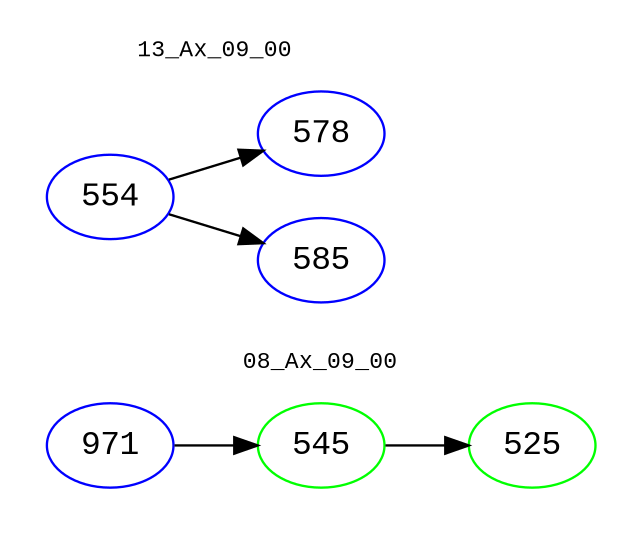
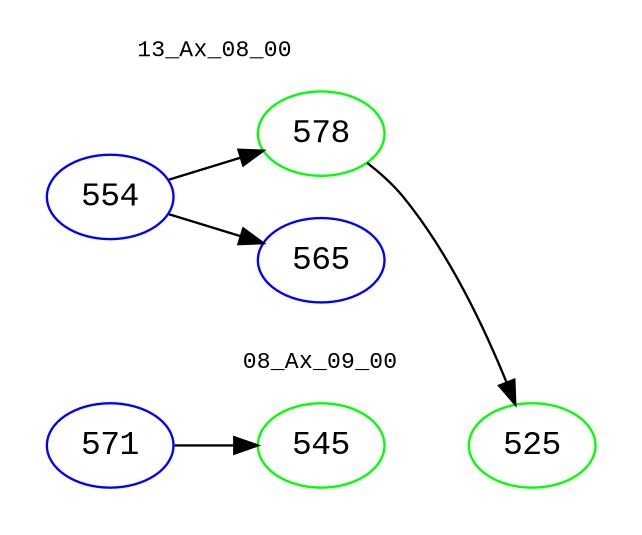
cluster "13_Ax_09_00": label "13_Ax_09_00" -> "13_Ax_08_00"
node "578": color blue -> green
node "585": label "585" -> "565"
node "971": label "971" -> "571"
edge "545" -> "525": now "578" -> "525"
